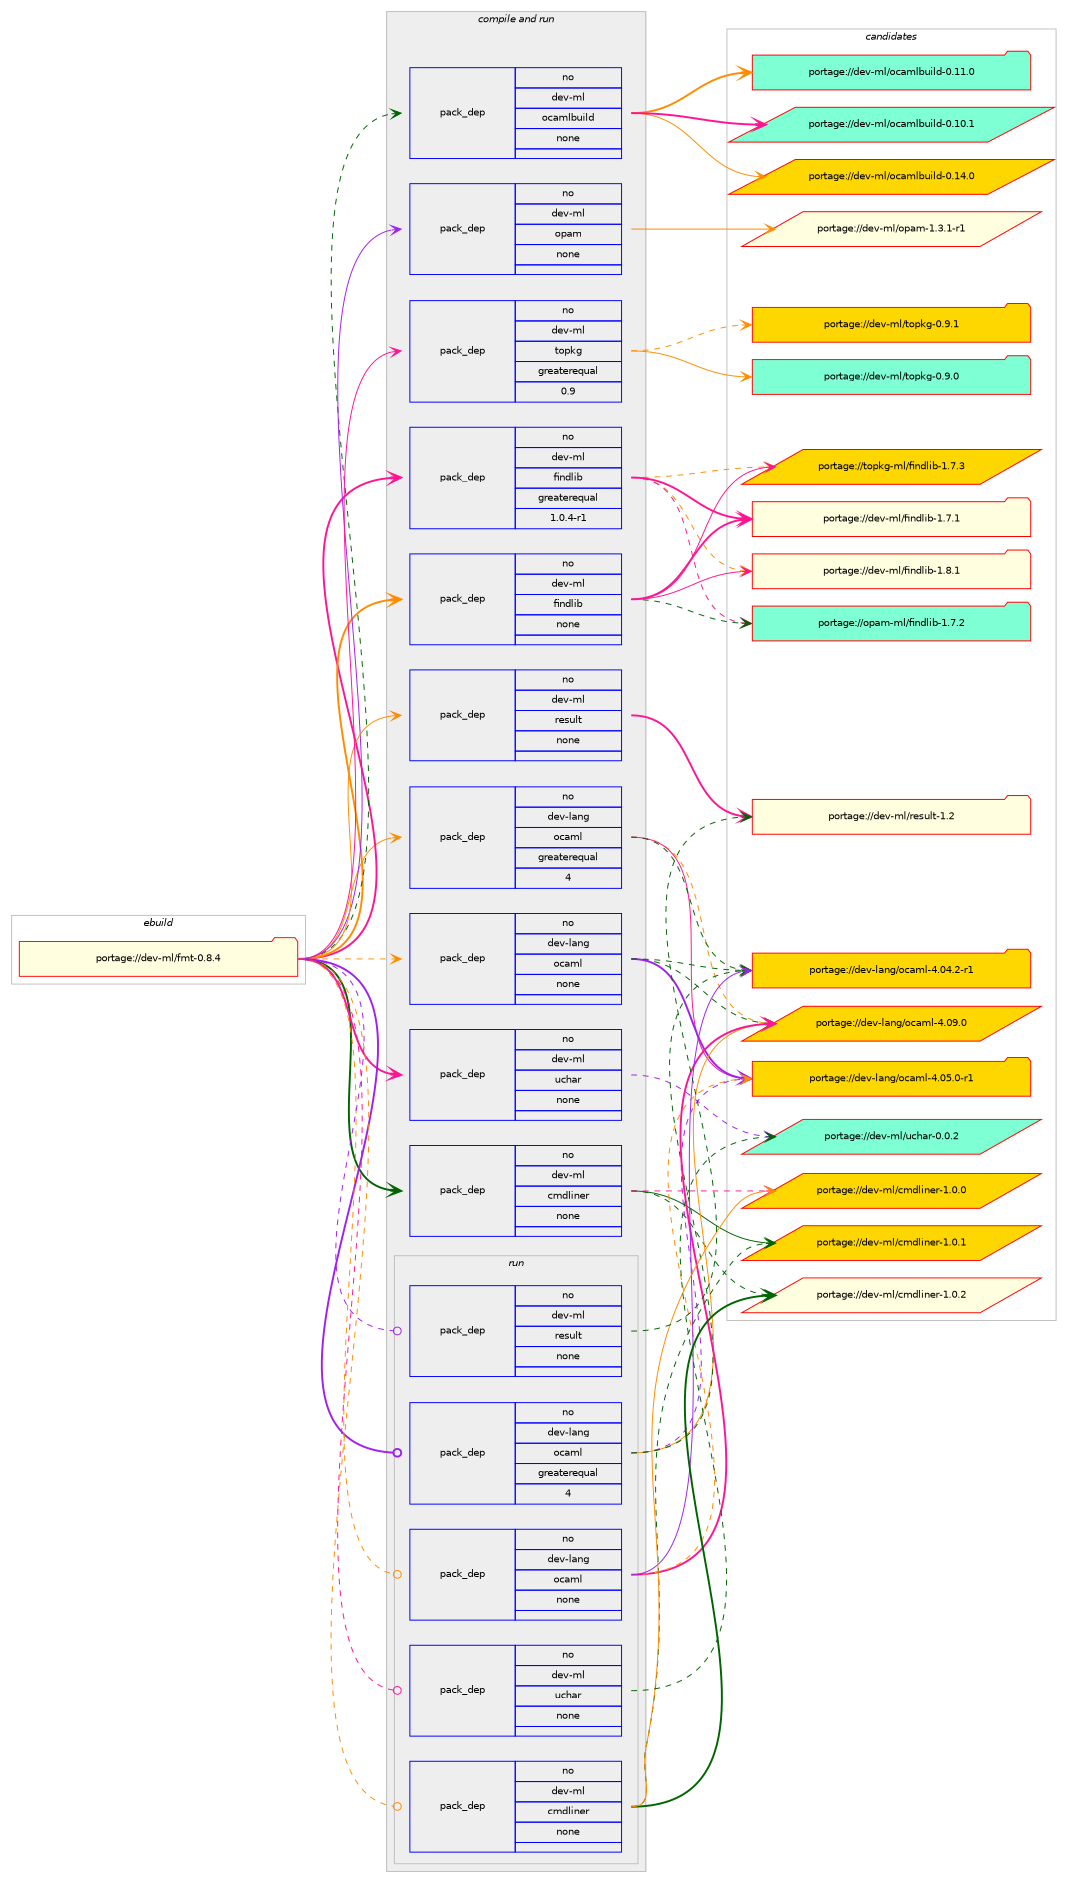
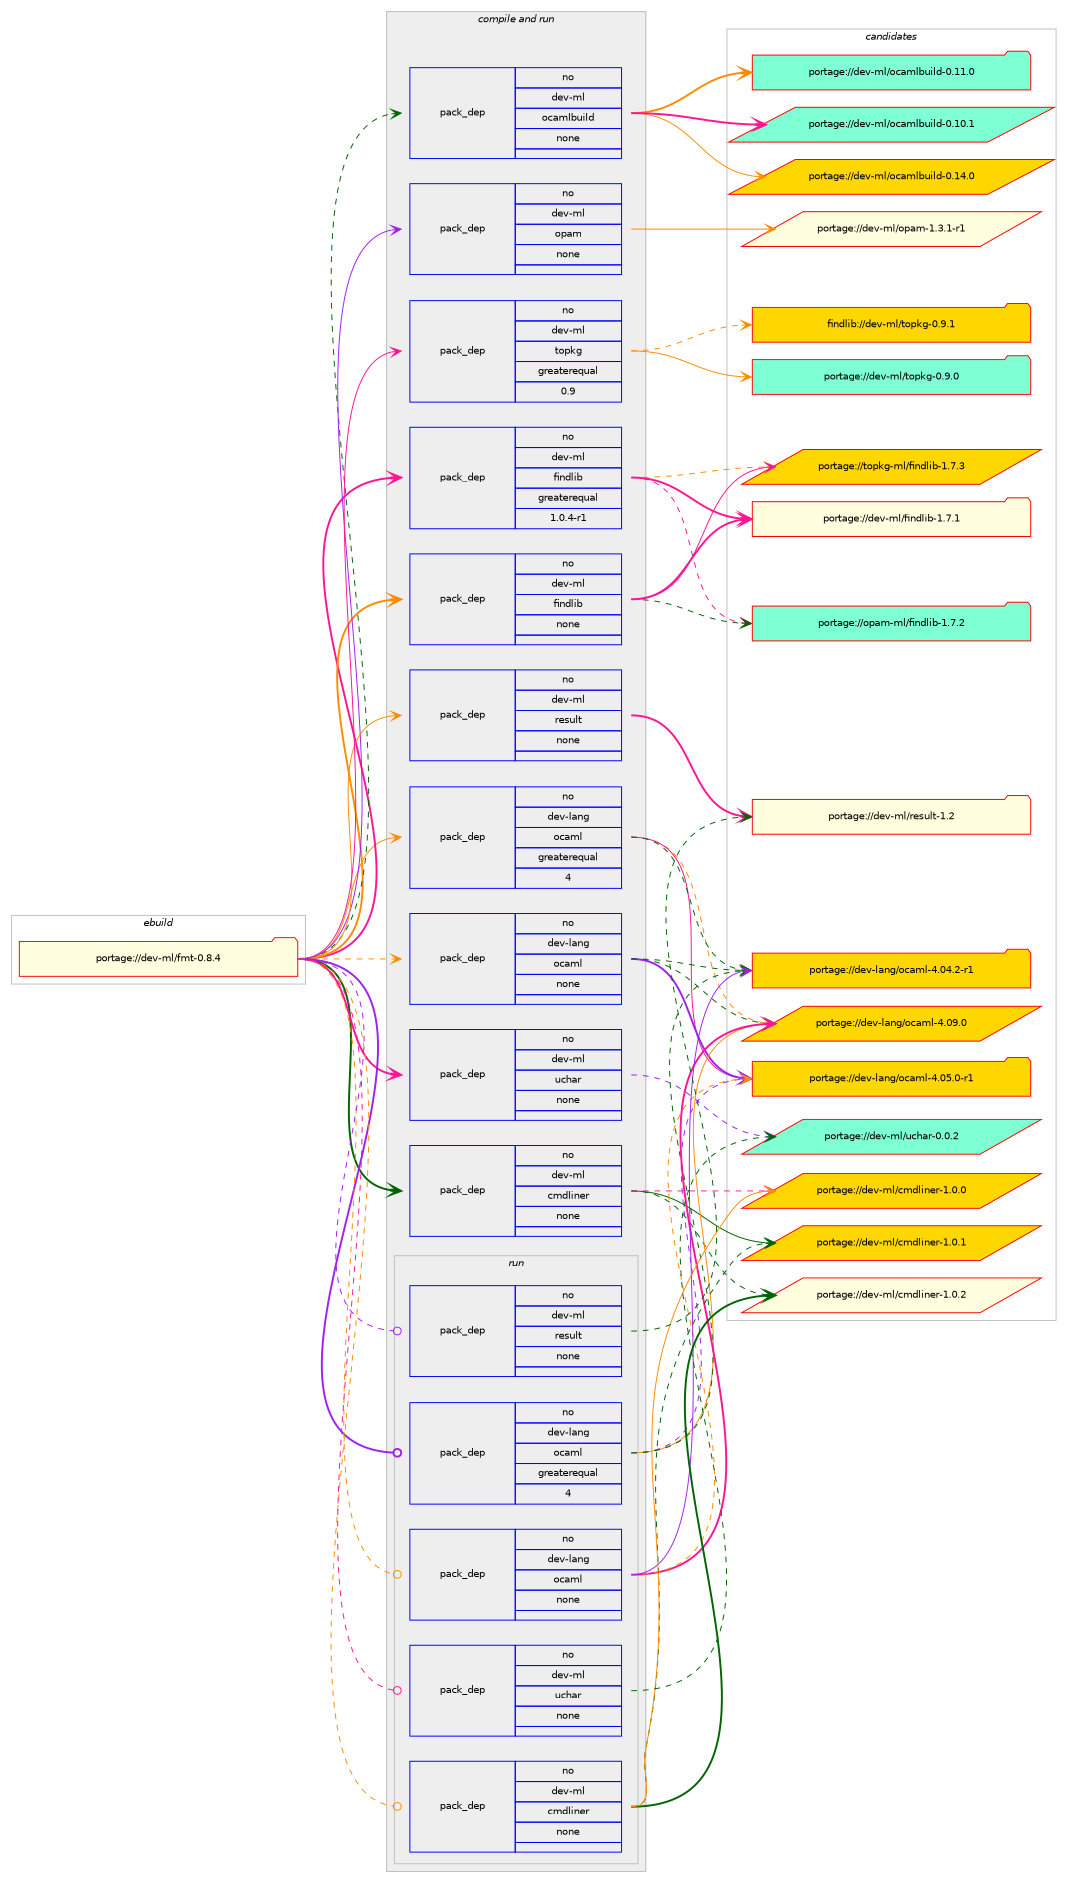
node "portage://dev-ml/topkg-0.9.1": label "portage://dev-ml/topkg-0.9.1" -> "findlib://dev-ml/topkg-0.9.1"
node "portage://dev-ml/findlib-1.8.1": removed
